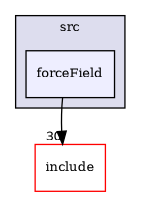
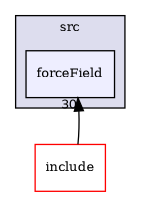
edge "forceField" -> "include": reversed
